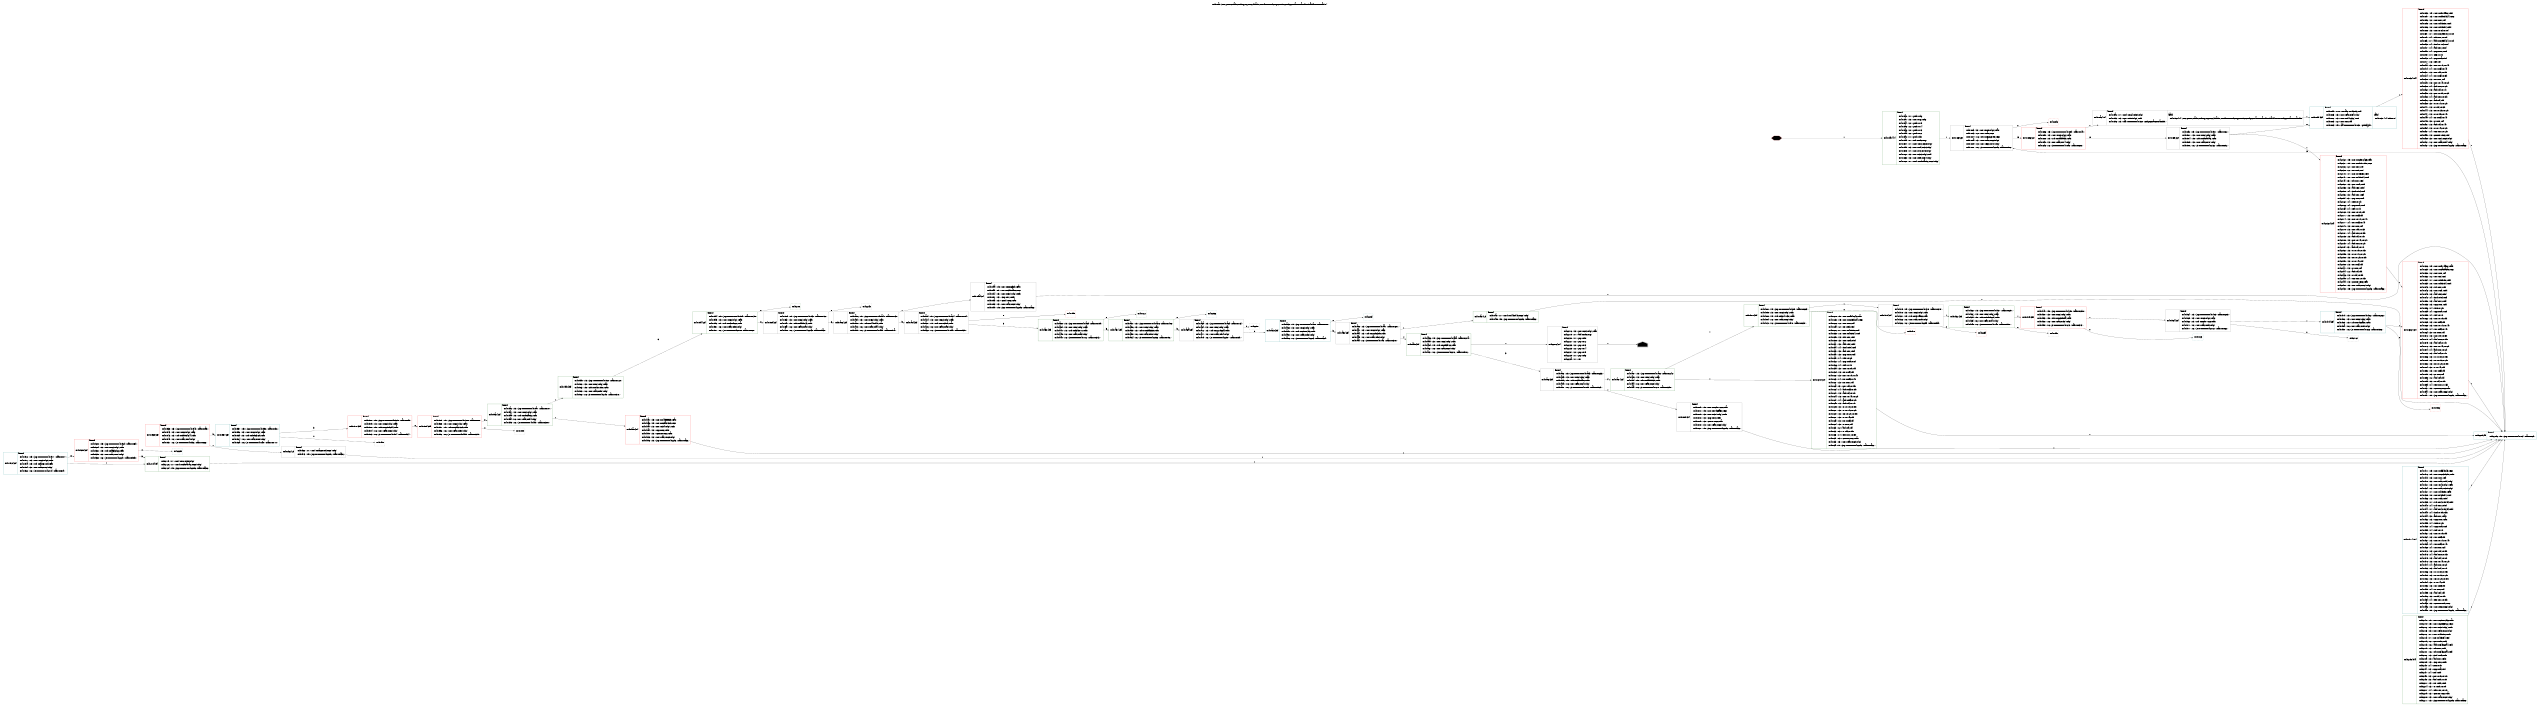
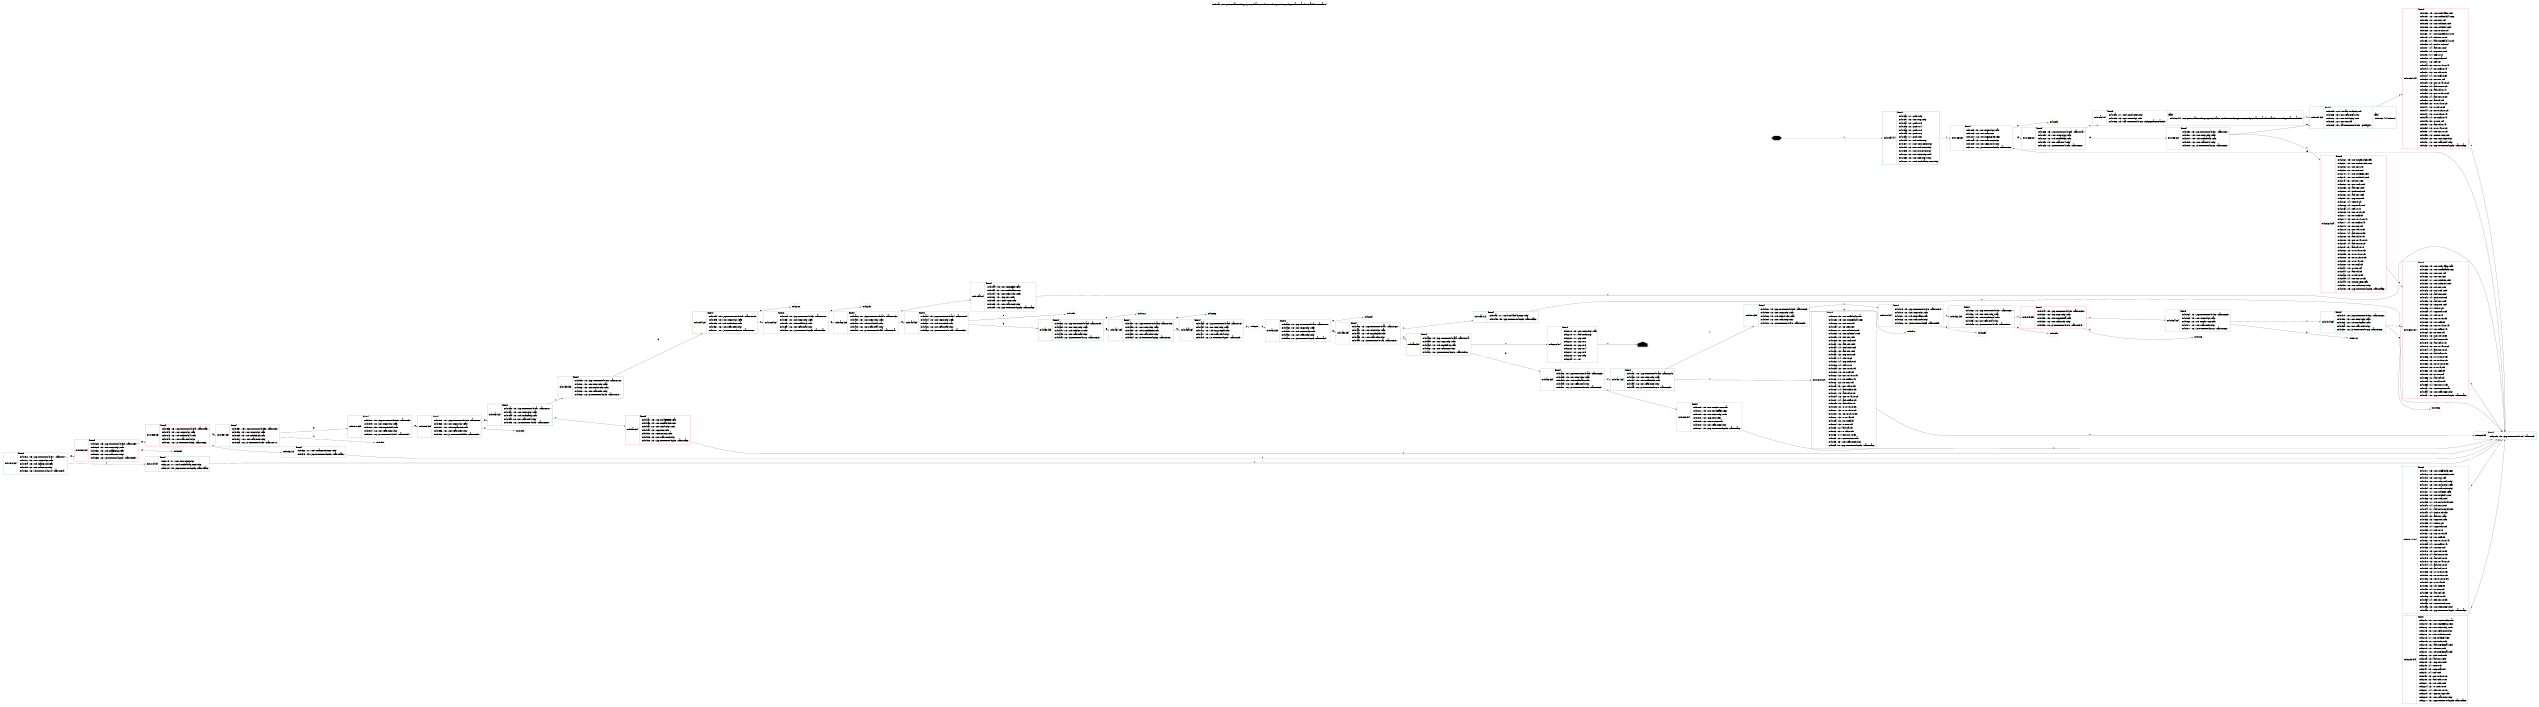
edge "0x401a6a [25]" -> "0x401a83 [25]": now "0x402297" -> "0x401a83 [25]"
edge "0x401928 [22]" -> "0x40211f [19]": now "0x401928 [22]" -> "0x40193e [25]"
